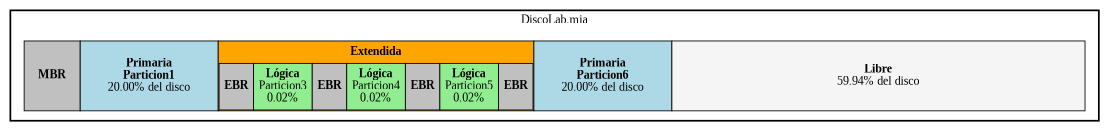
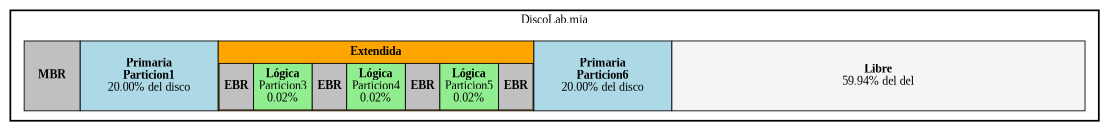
node "MBR": text "59.94% del disco" -> "59.94% del del"
